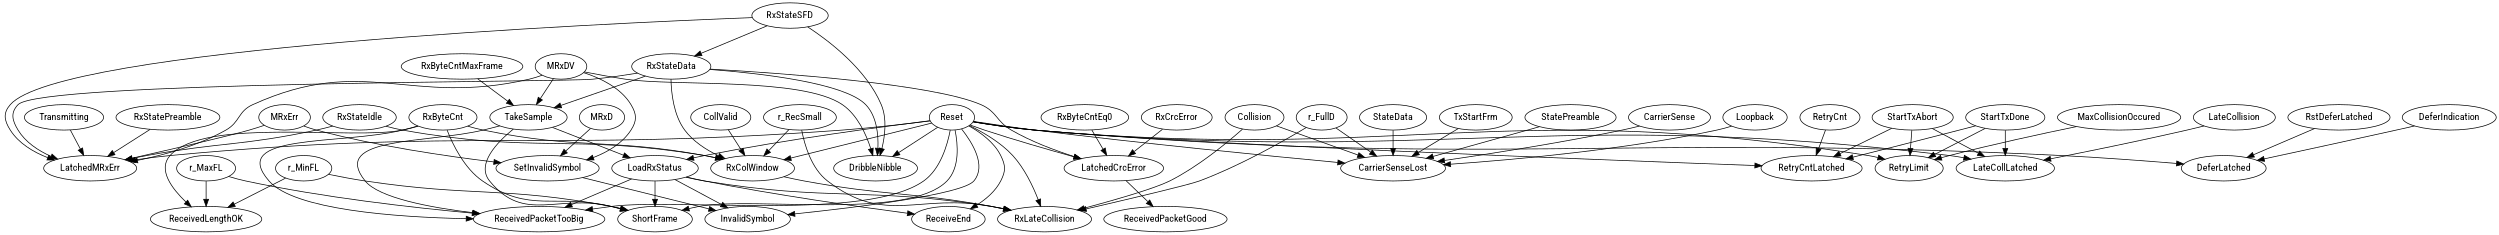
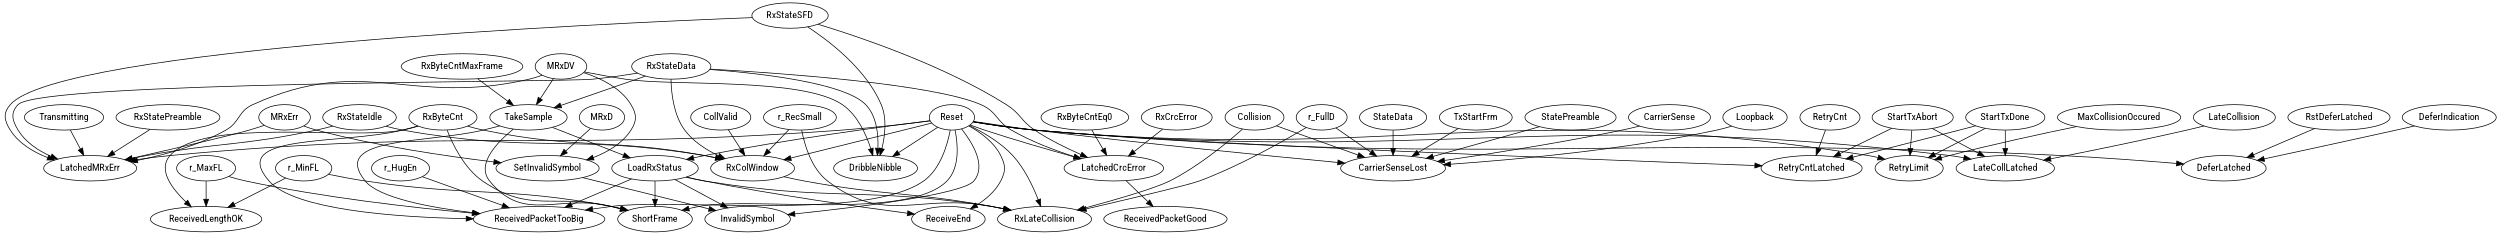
edge "RxStateSFD" -> "RxStateData": now "RxStateSFD" -> "LatchedCrcError"
node "r_HugEn": added
